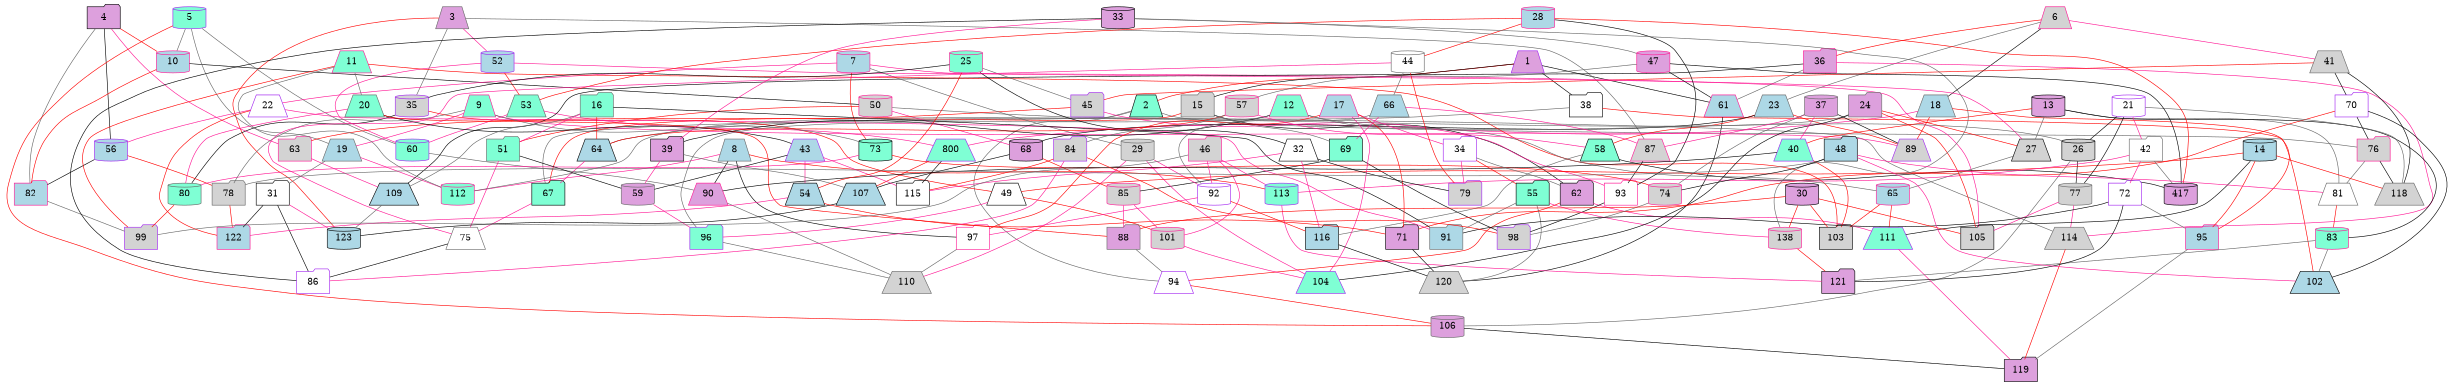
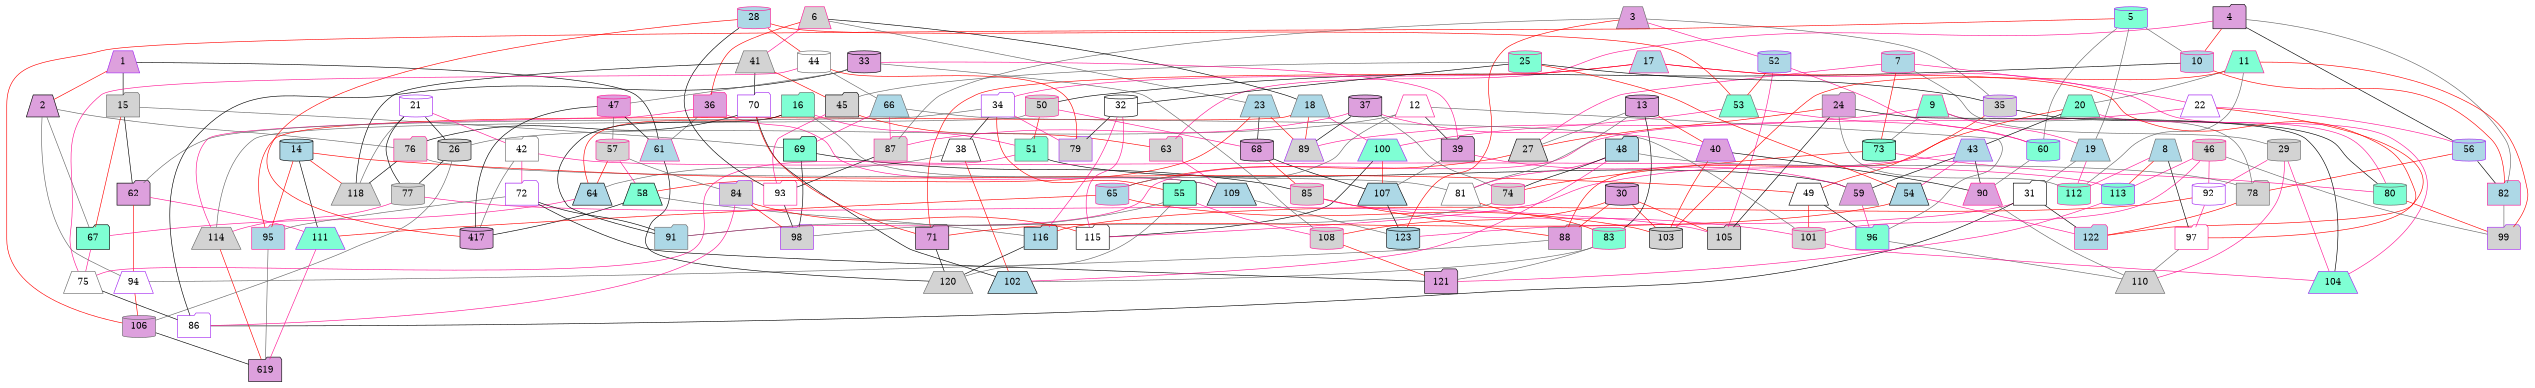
edge "36" -- "109": color black -> deeppink
edge "1" -- "38": now "34" -- "38"
node "45": color purple -> black
node "2": fillcolor aquamarine -> plum
node "12": fillcolor aquamarine -> white
node "38": shape folder -> trapezium
node "37": color gray40 -> black
edge "66" -- "92": now "66" -- "101"
node "800": label "800" -> "100"
node "46": shape folder -> cylinder
node "32": shape trapezium -> cylinder
node "87": shape trapezium -> folder
node "40": fillcolor aquamarine -> plum
edge "24" -- "105": color red -> black
edge "27" -- "65": color gray40 -> red
edge "8" -- "90": now "43" -- "90"
node "59": shape cylinder -> trapezium
edge "85" -- "88": color deeppink -> red
edge "49" -- "96": color deeppink -> black
node "138": label "138" -> "108"
node "103": shape folder -> cylinder
node "119": label "119" -> "619"
